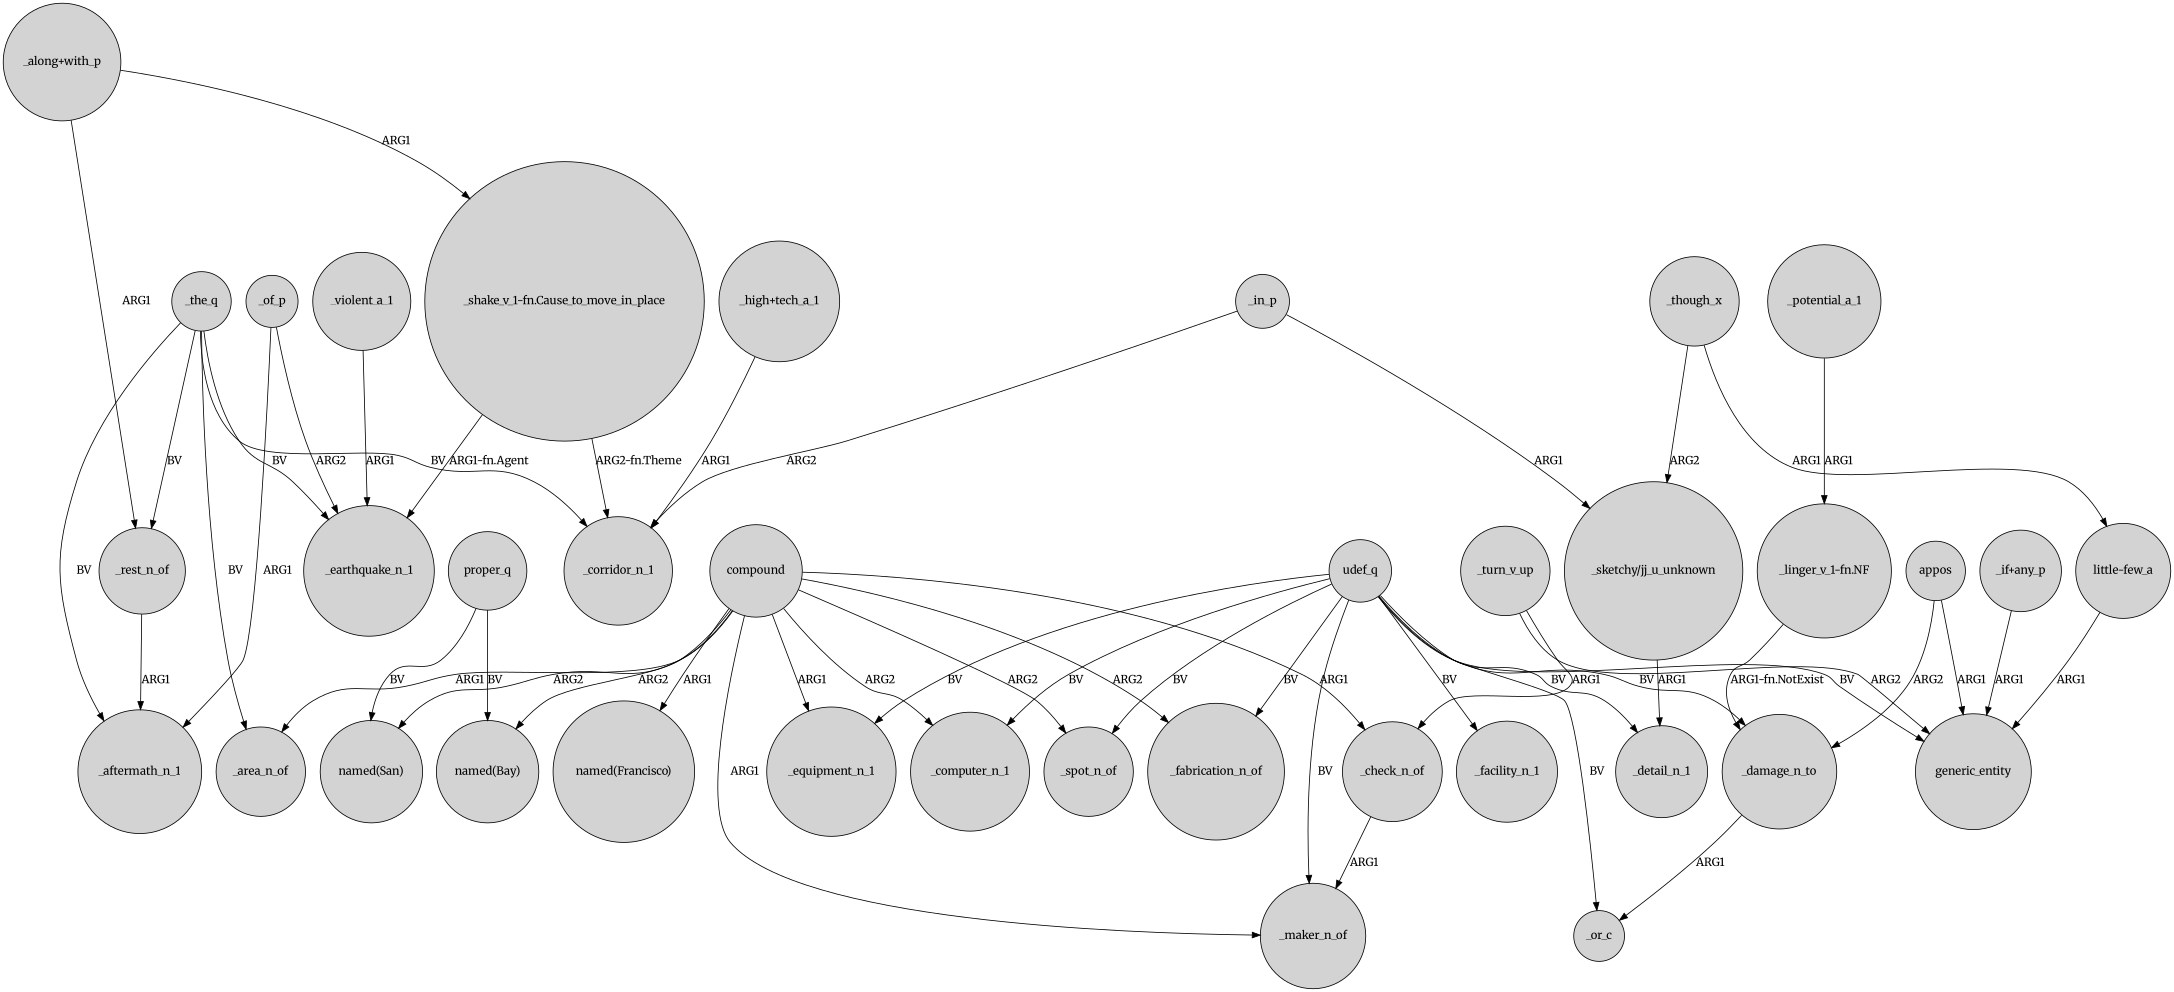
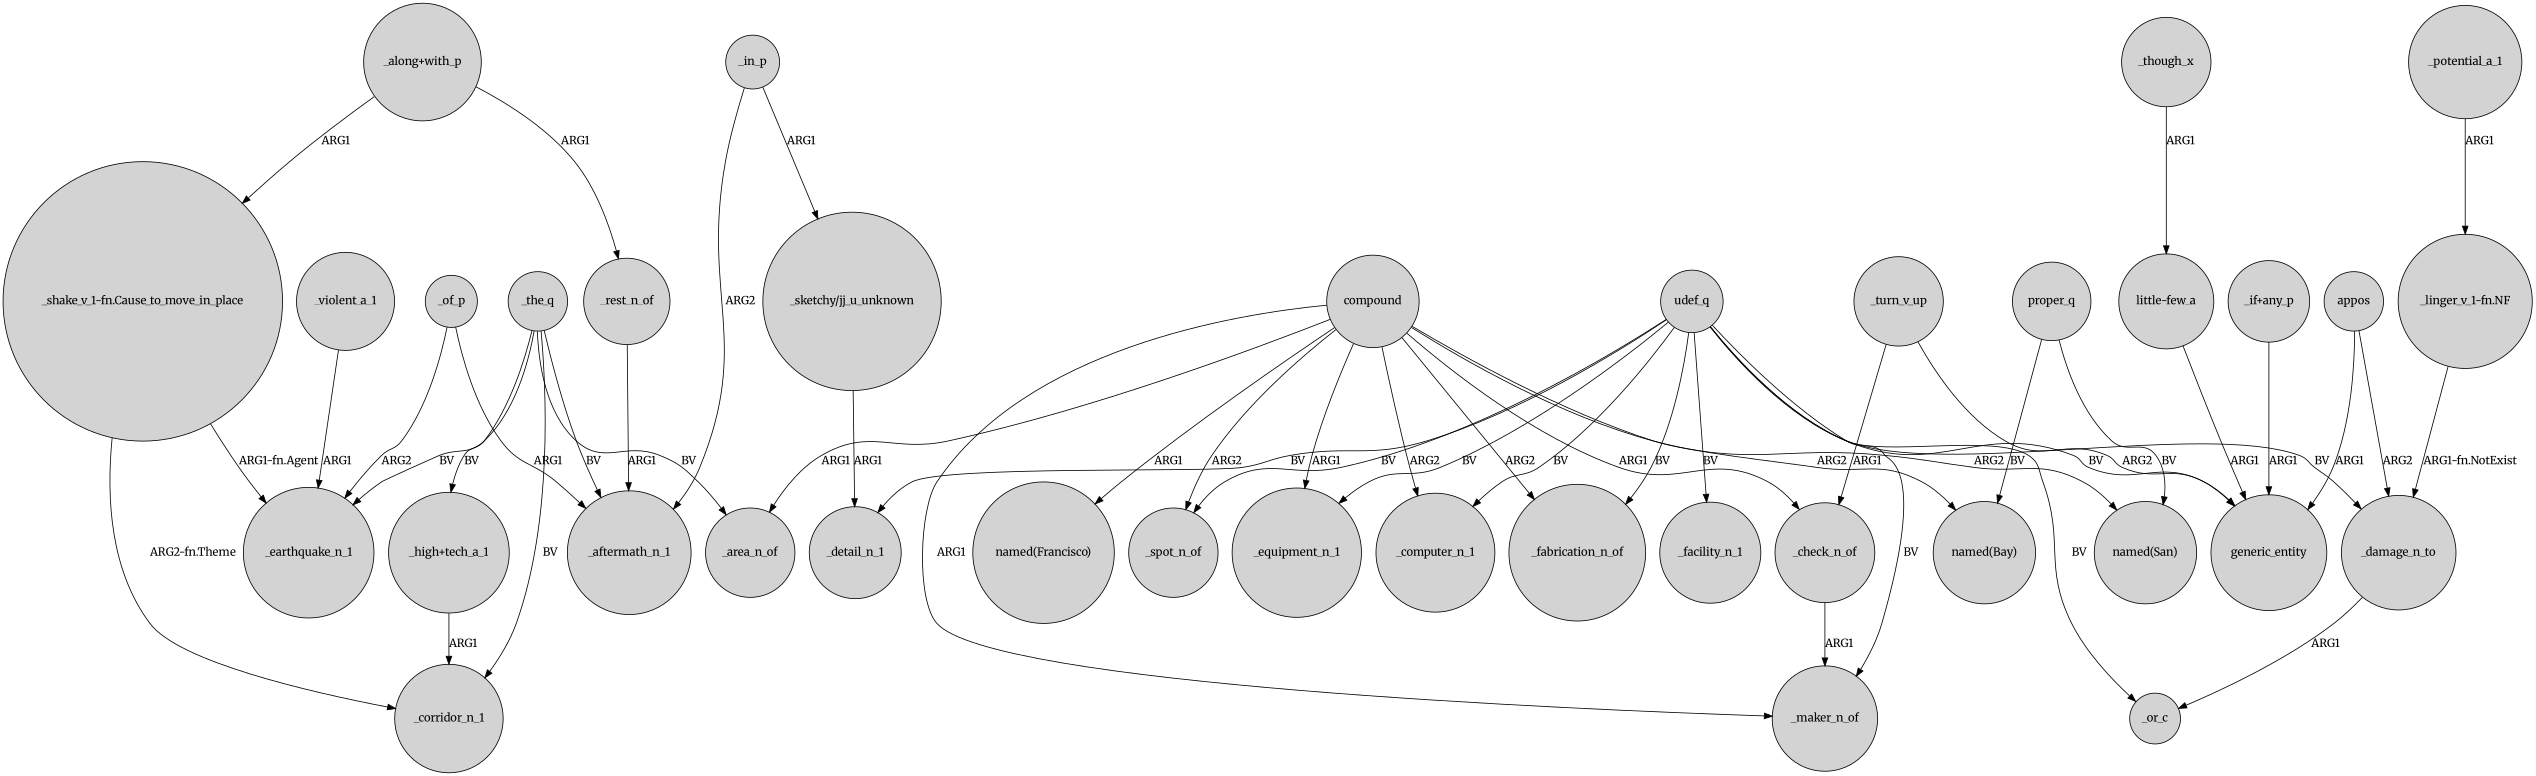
edge "_though_x" -> "_sketchy/jj_u_unknown": removed, label "ARG2"
edge "_in_p" -> "_corridor_n_1": now "_in_p" -> "_aftermath_n_1"
edge "_the_q" -> "_rest_n_of": now "_the_q" -> "_high+tech_a_1"
